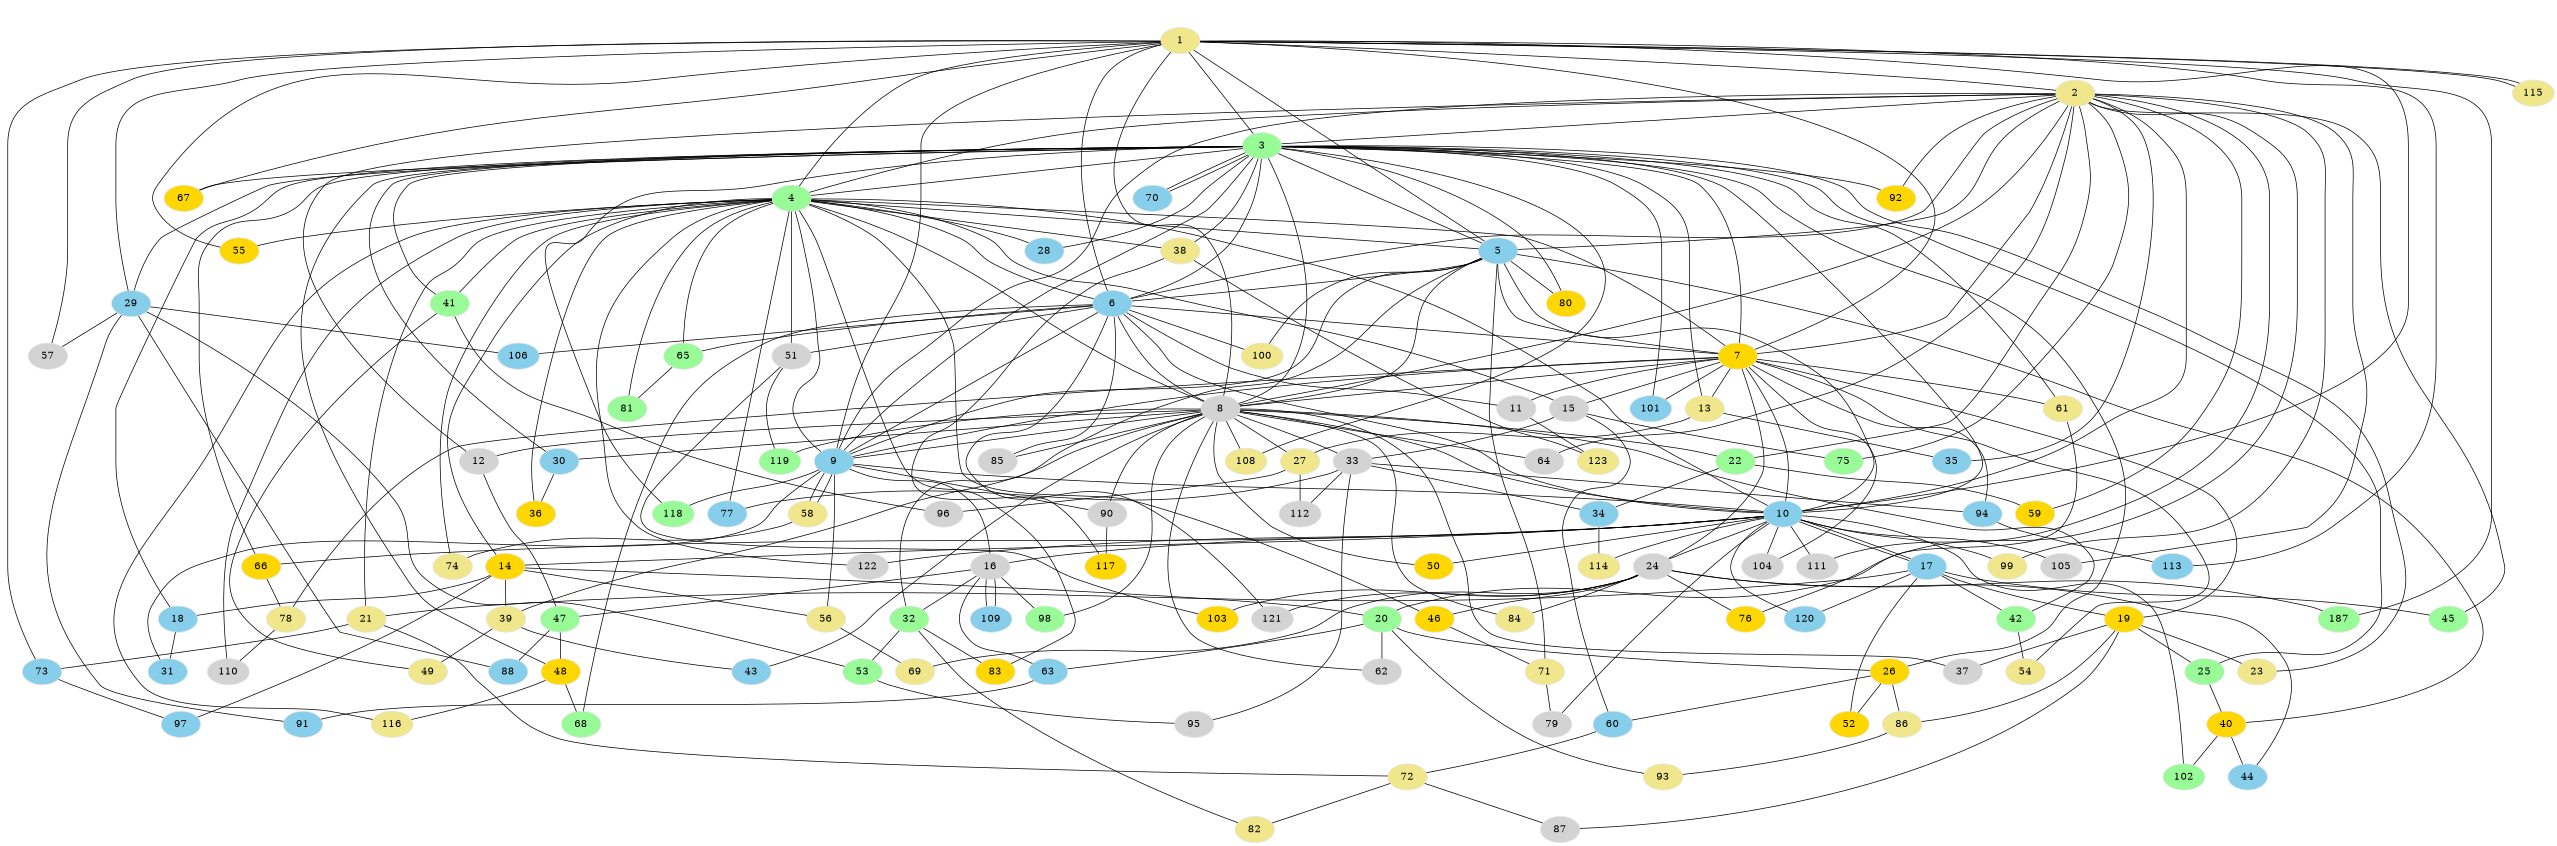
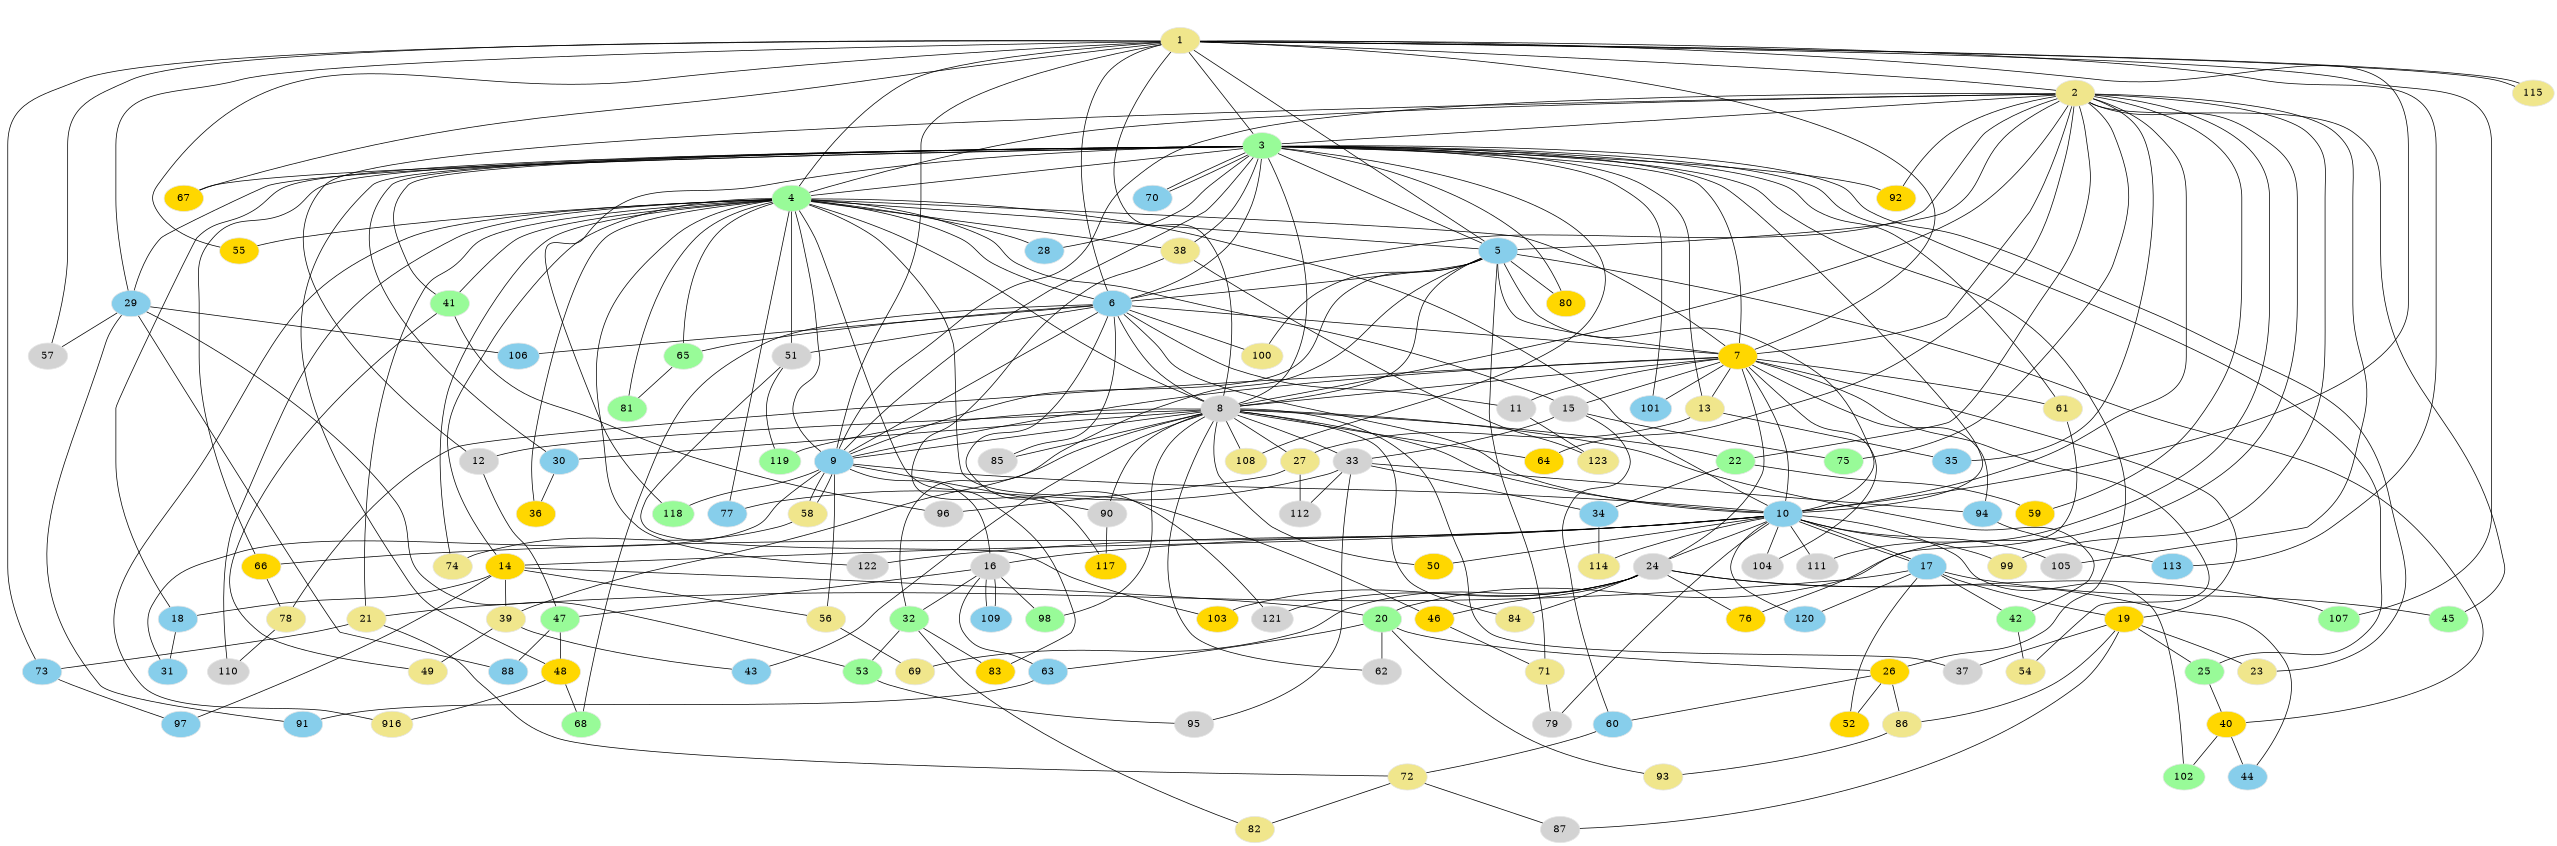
node "64": fillcolor lightgrey -> gold
node "187": label "187" -> "107"
node "116": label "116" -> "916"
